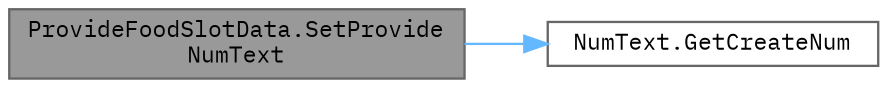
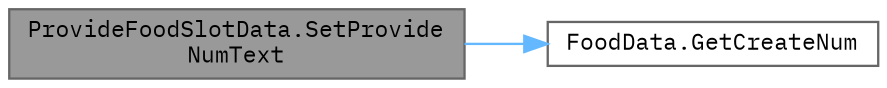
node "NumText.GetCreateNum": label "NumText.GetCreateNum" -> "FoodData.GetCreateNum"
